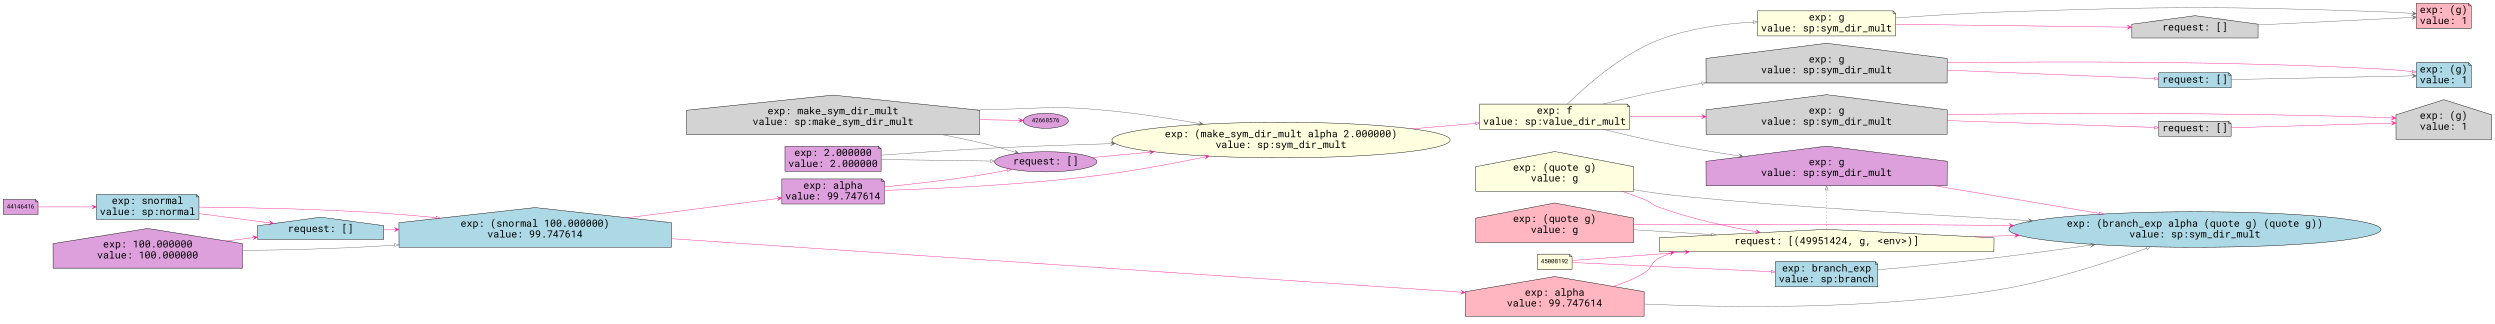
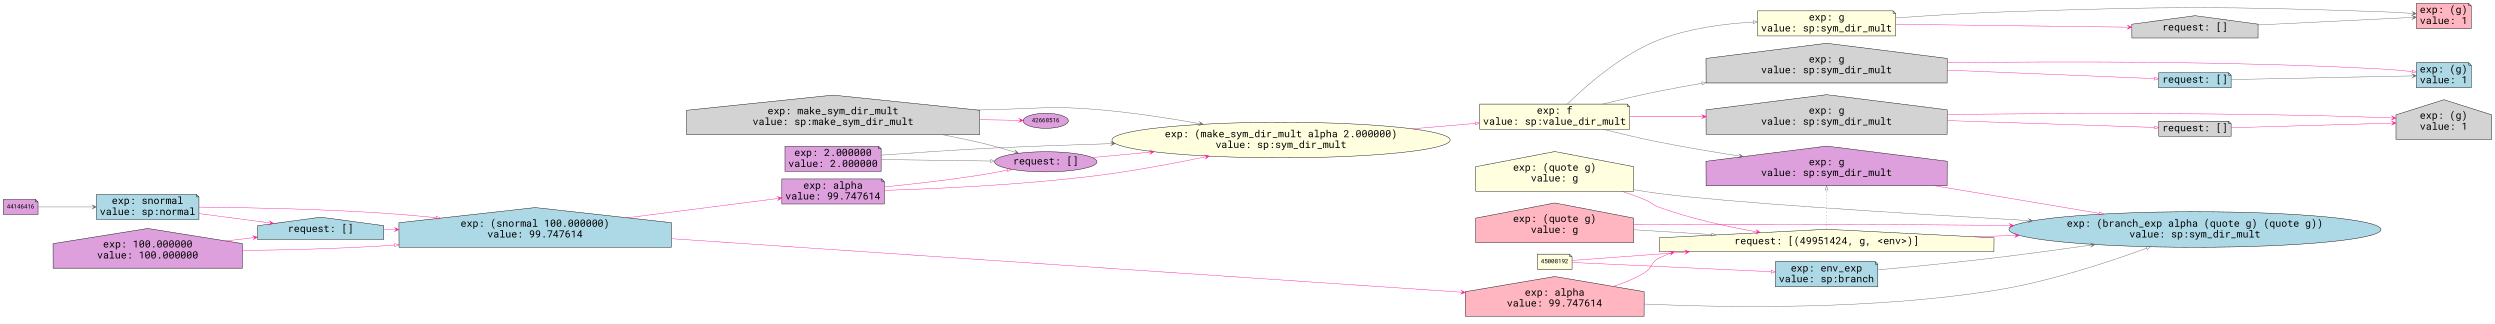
node "42668576": label "42668576" -> "42668516"
edge "44146416" -> "exp: snormal value: sp:normal": color deeppink -> gray40
edge "exp: 100.000000 value: 100.000000" -> "exp: (snormal 100.000000) value: 99.747614": color gray40 -> deeppink
node "exp: branch_exp value: sp:branch": label "exp: branch_exp value: sp:branch" -> "exp: env_exp value: sp:branch"
